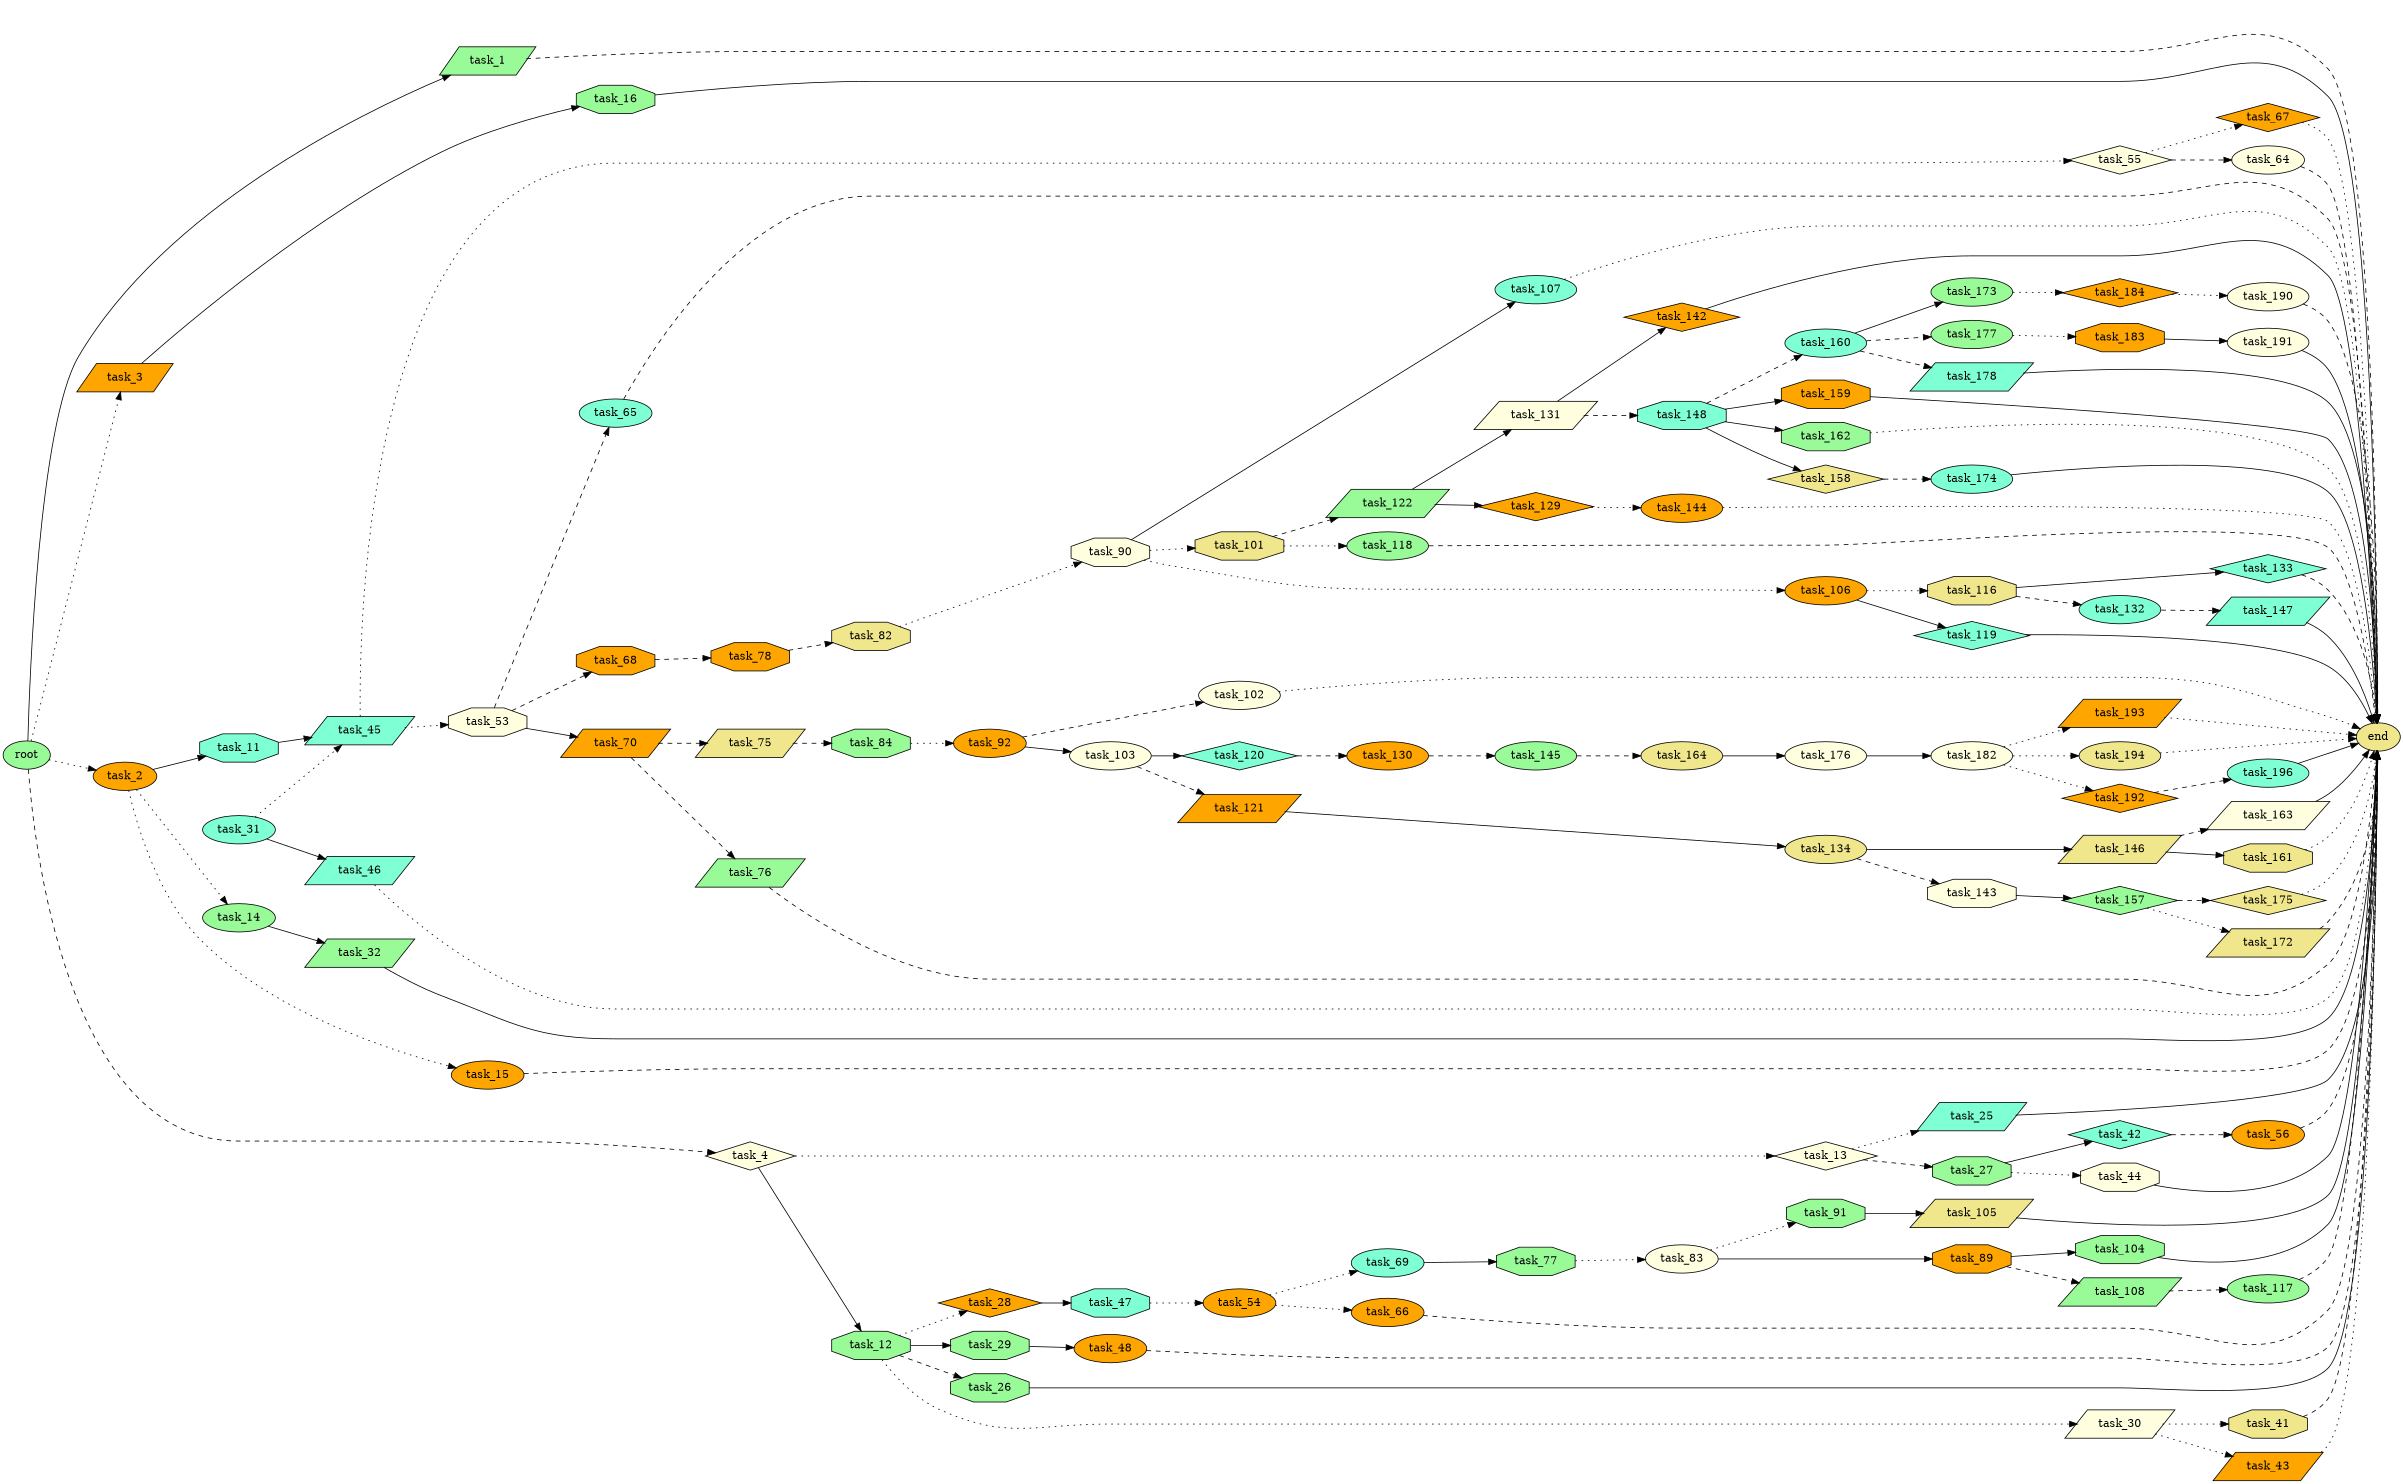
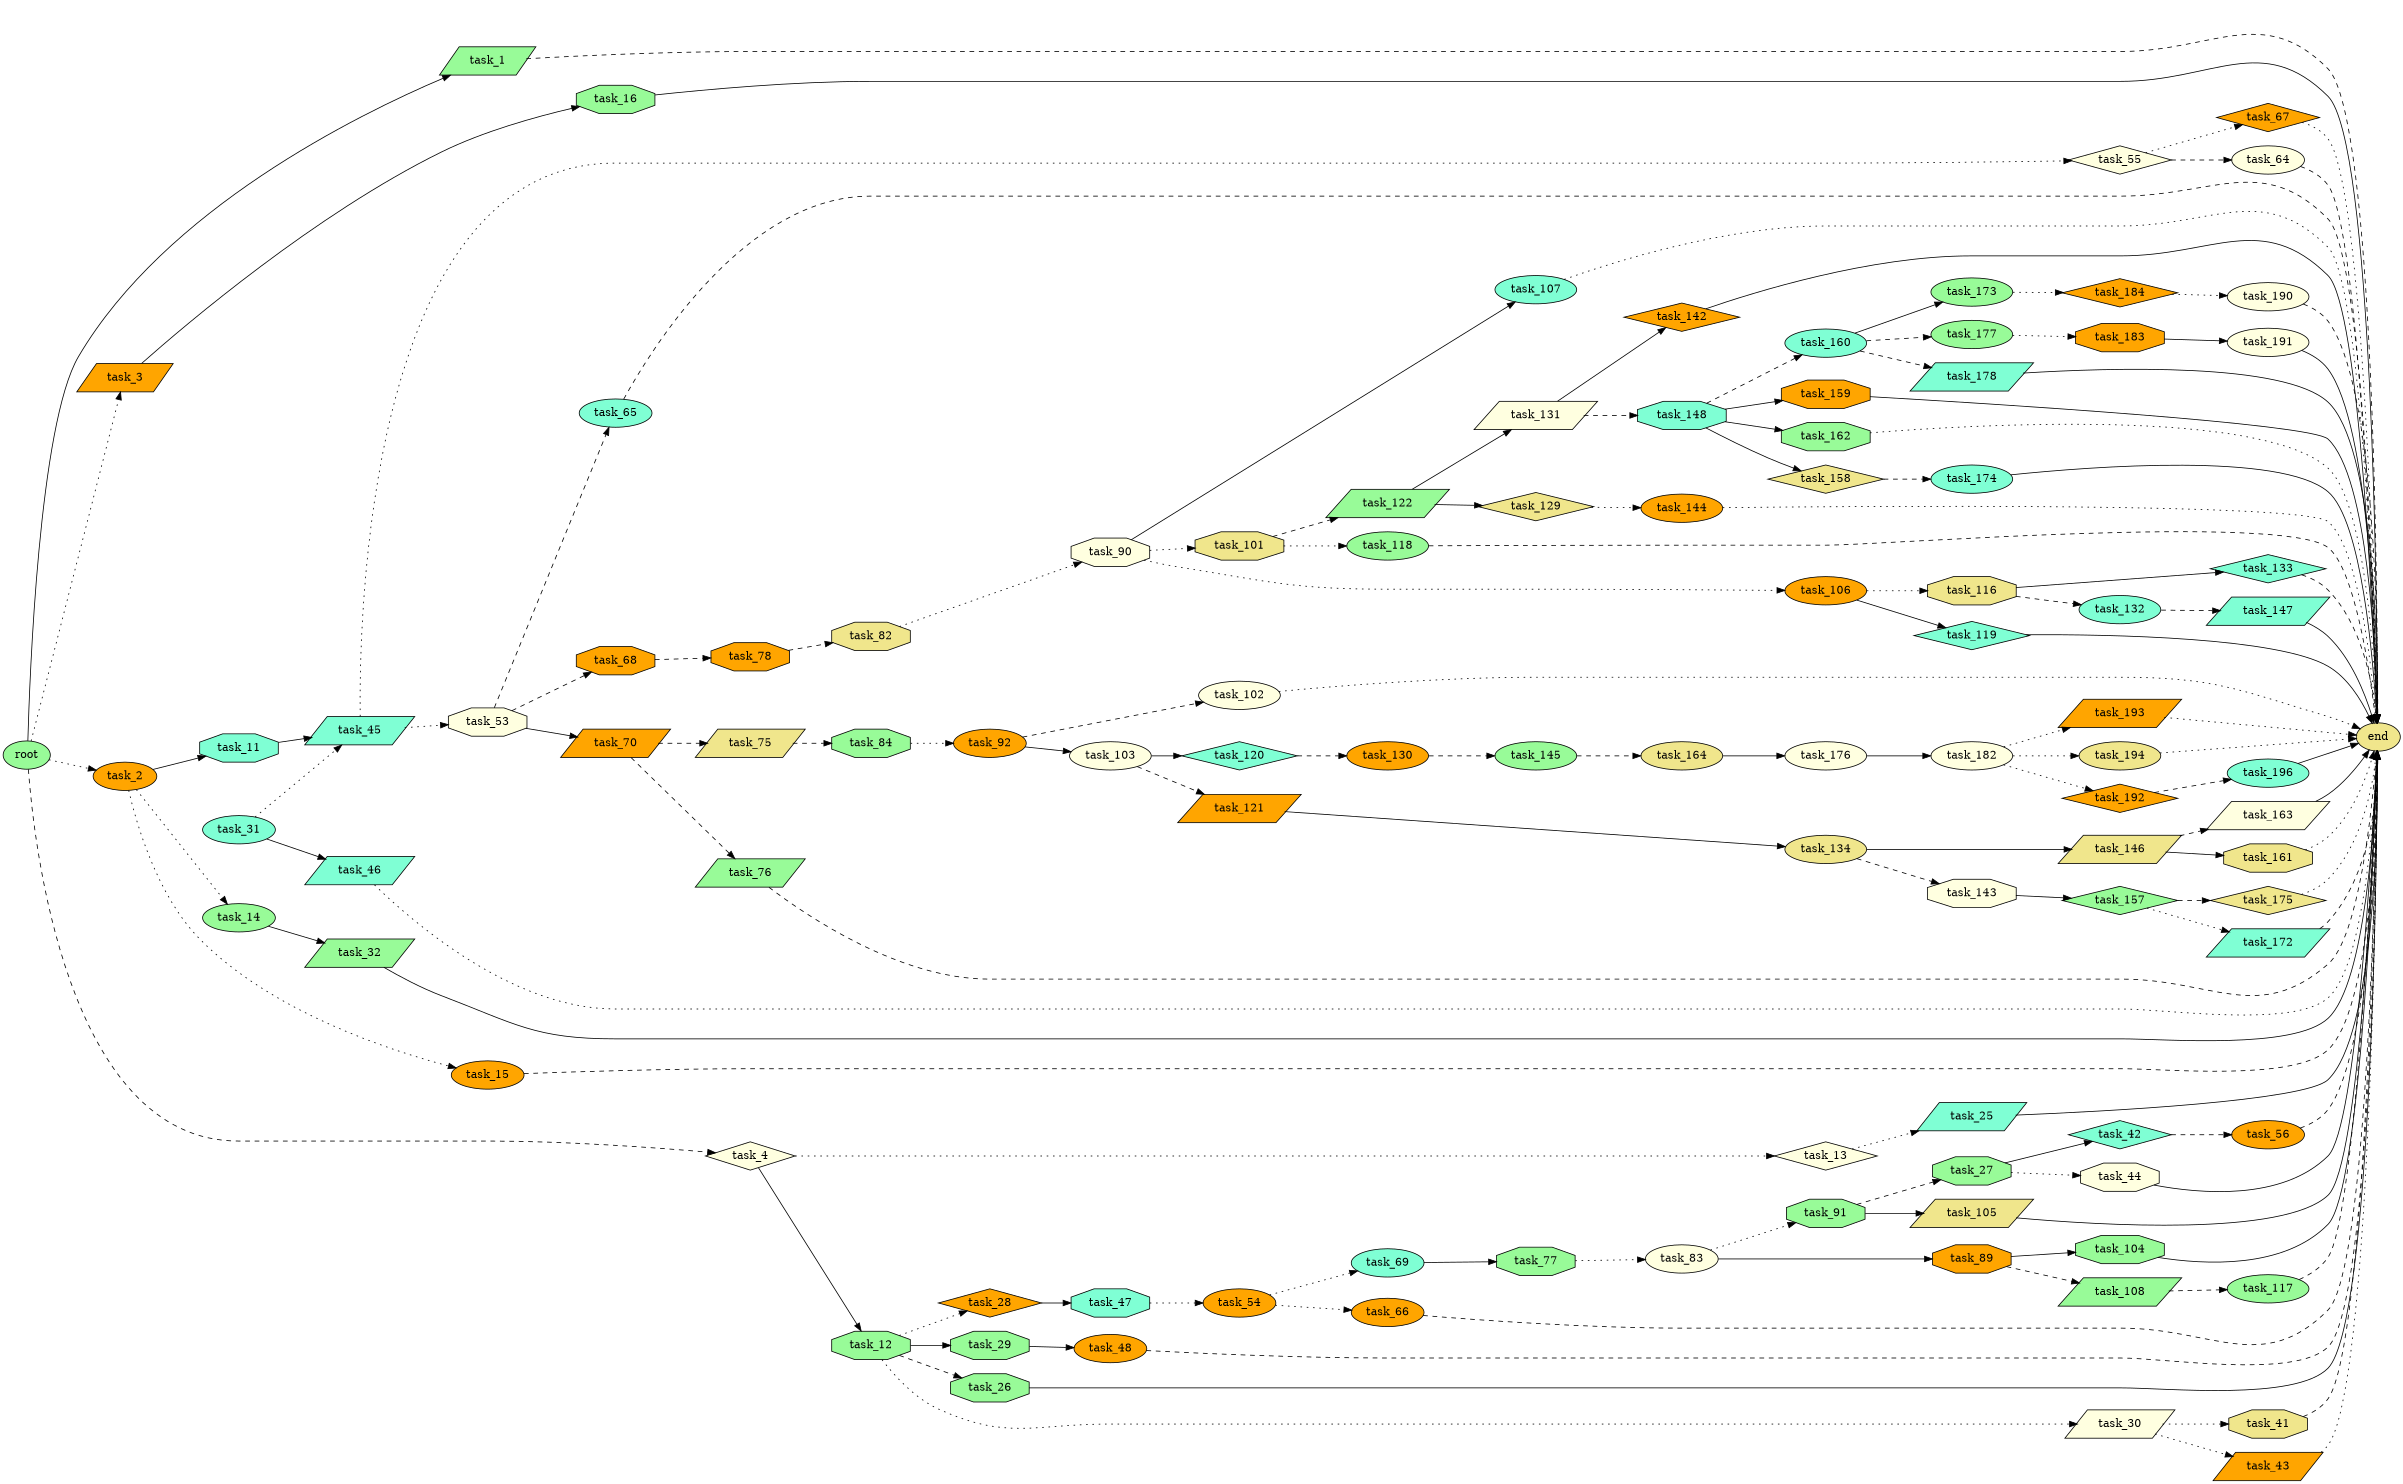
node "task_129": fillcolor orange -> khaki
node "task_172": fillcolor khaki -> aquamarine
edge "task_13" -> "task_27": now "task_91" -> "task_27"
